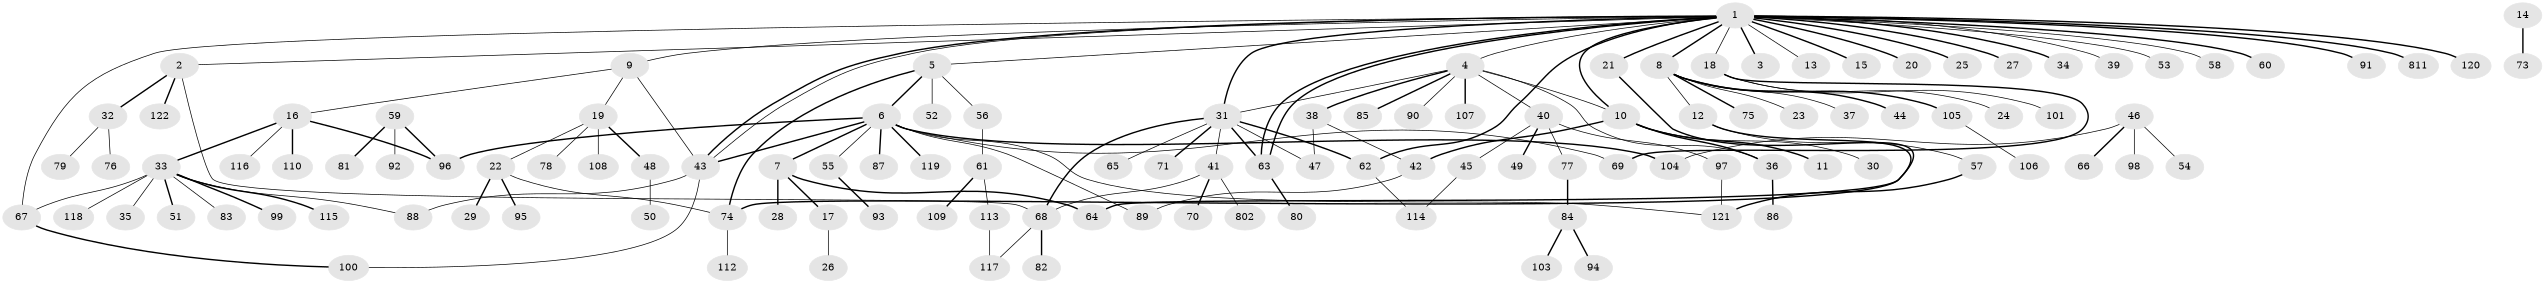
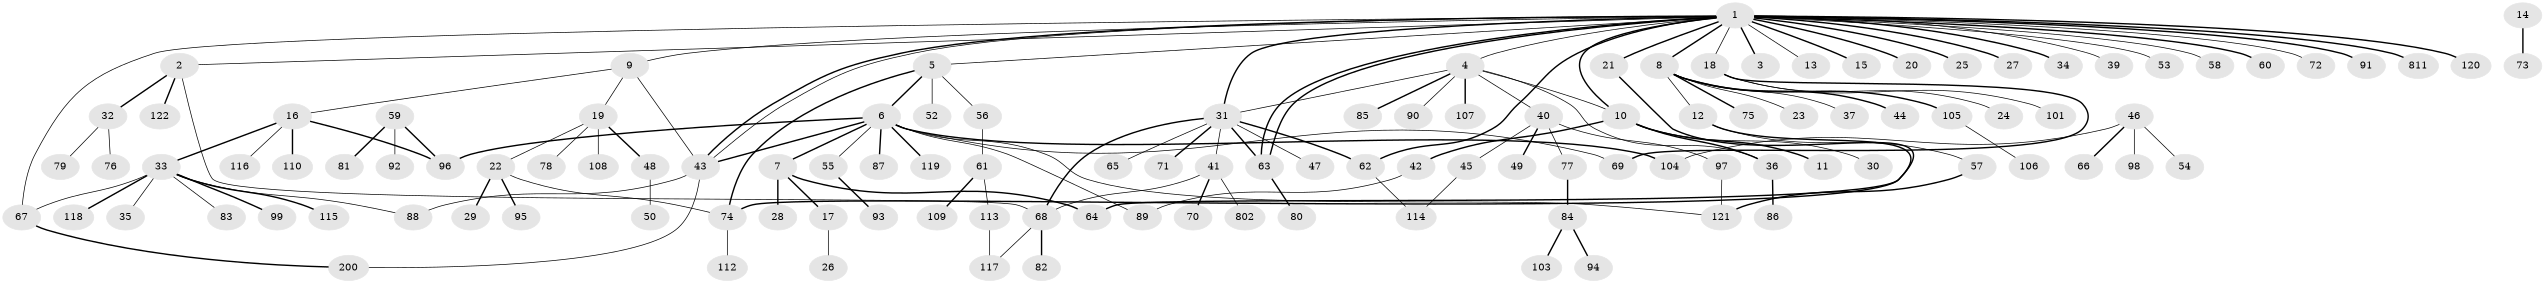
node "72": added
node "38": removed
edge "33" -- "118": style solid -> bold
node "51": removed
node "100": label "100" -> "200"
